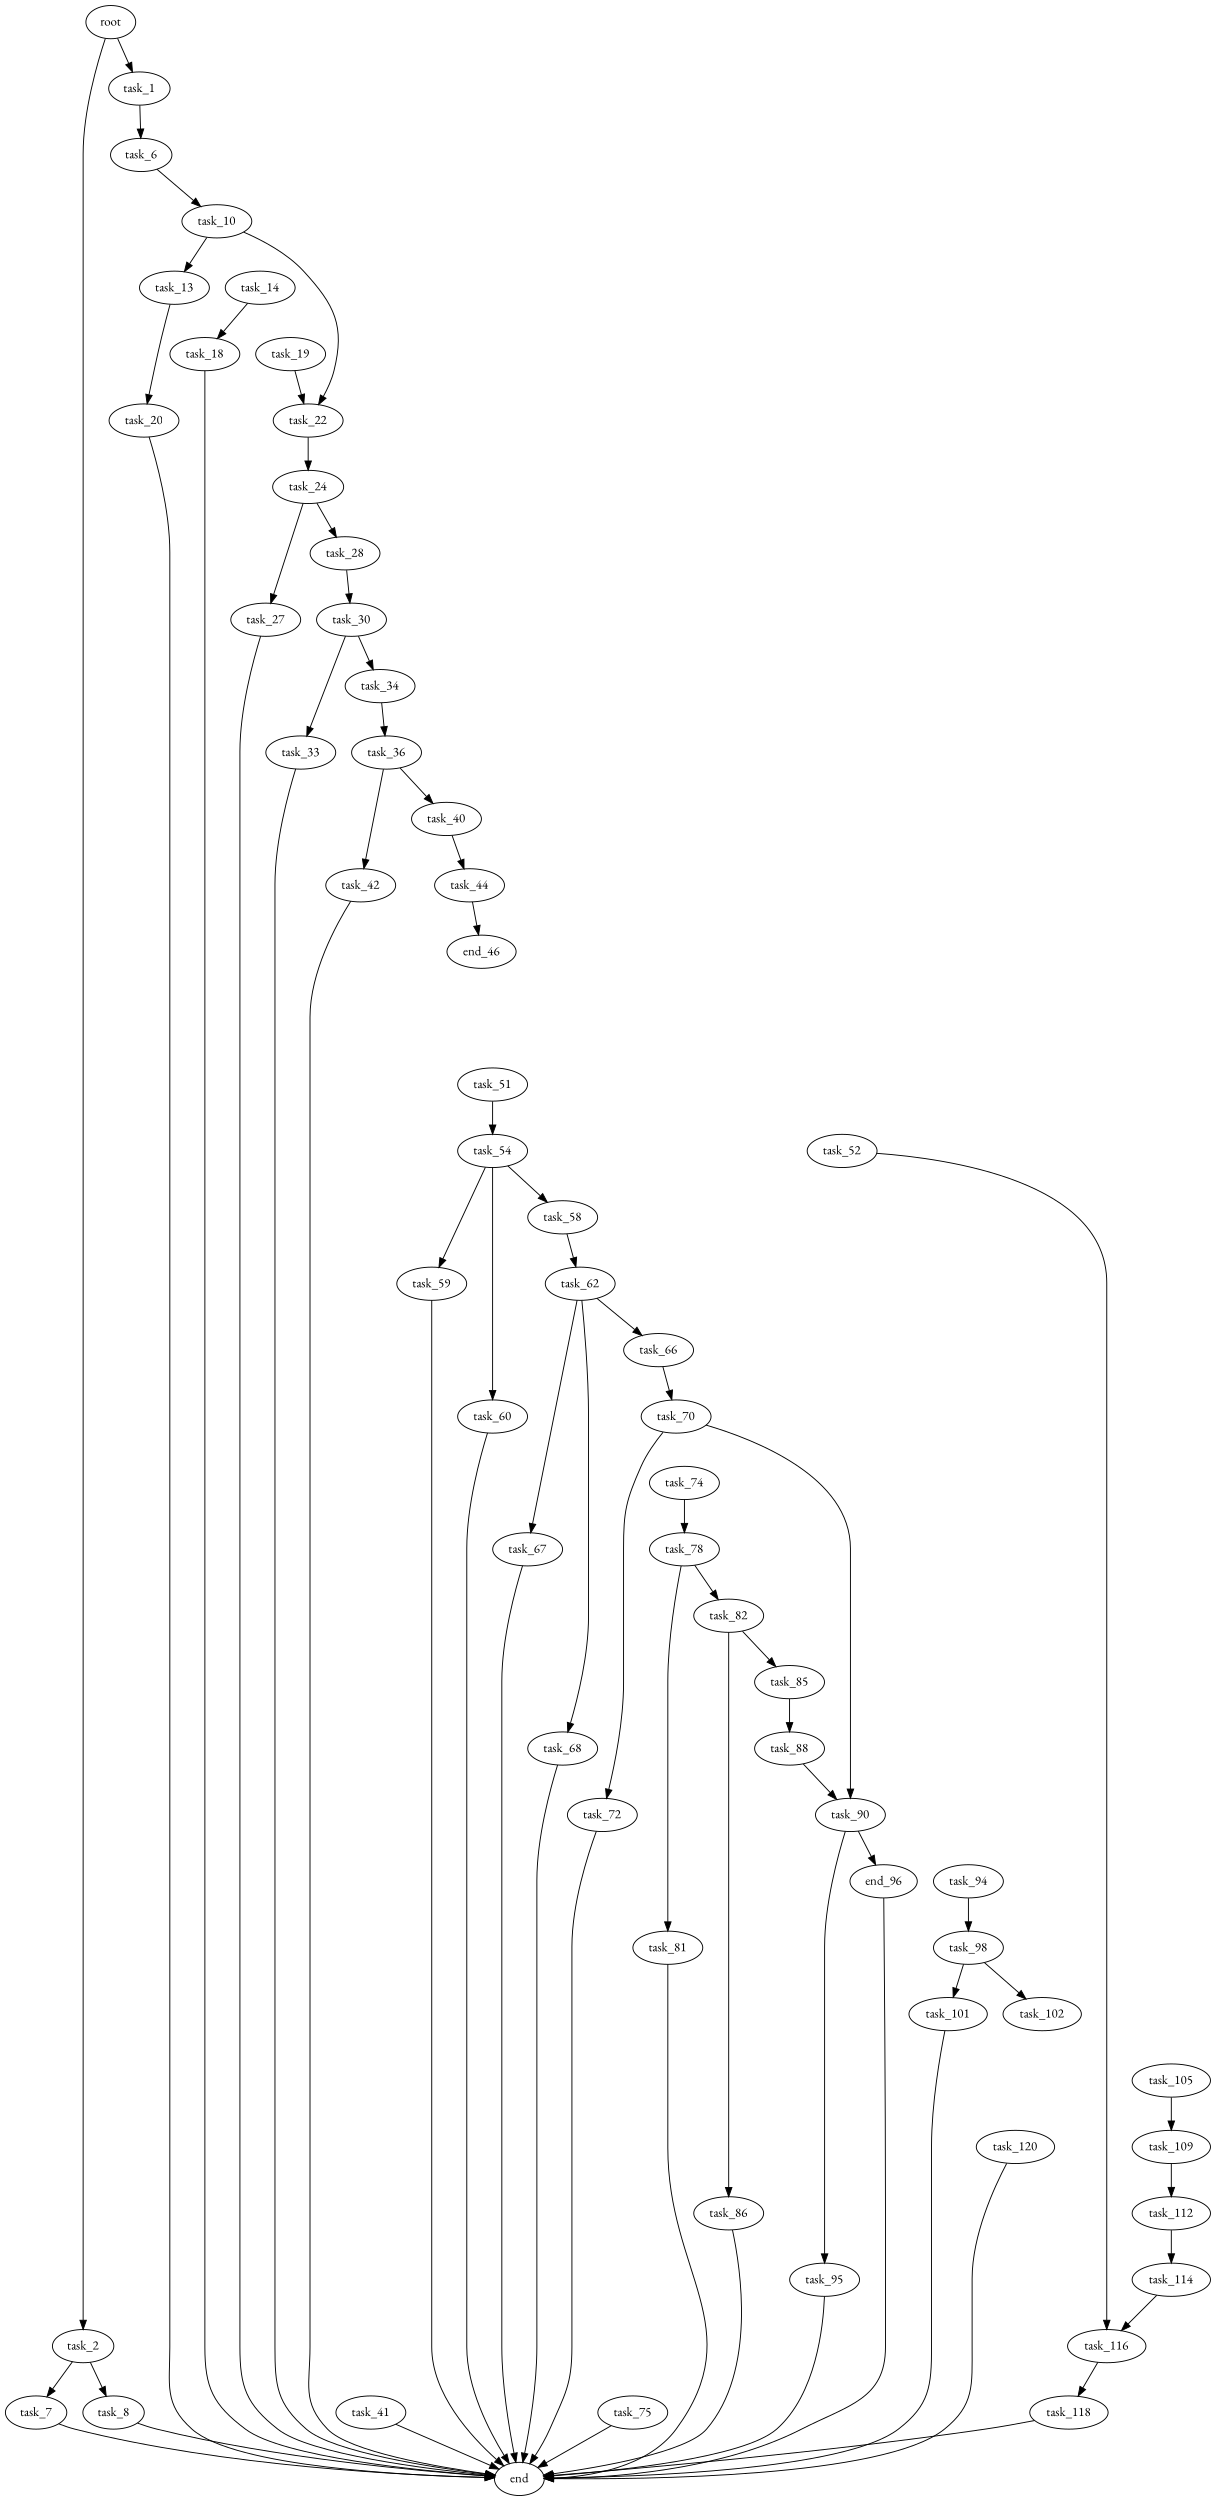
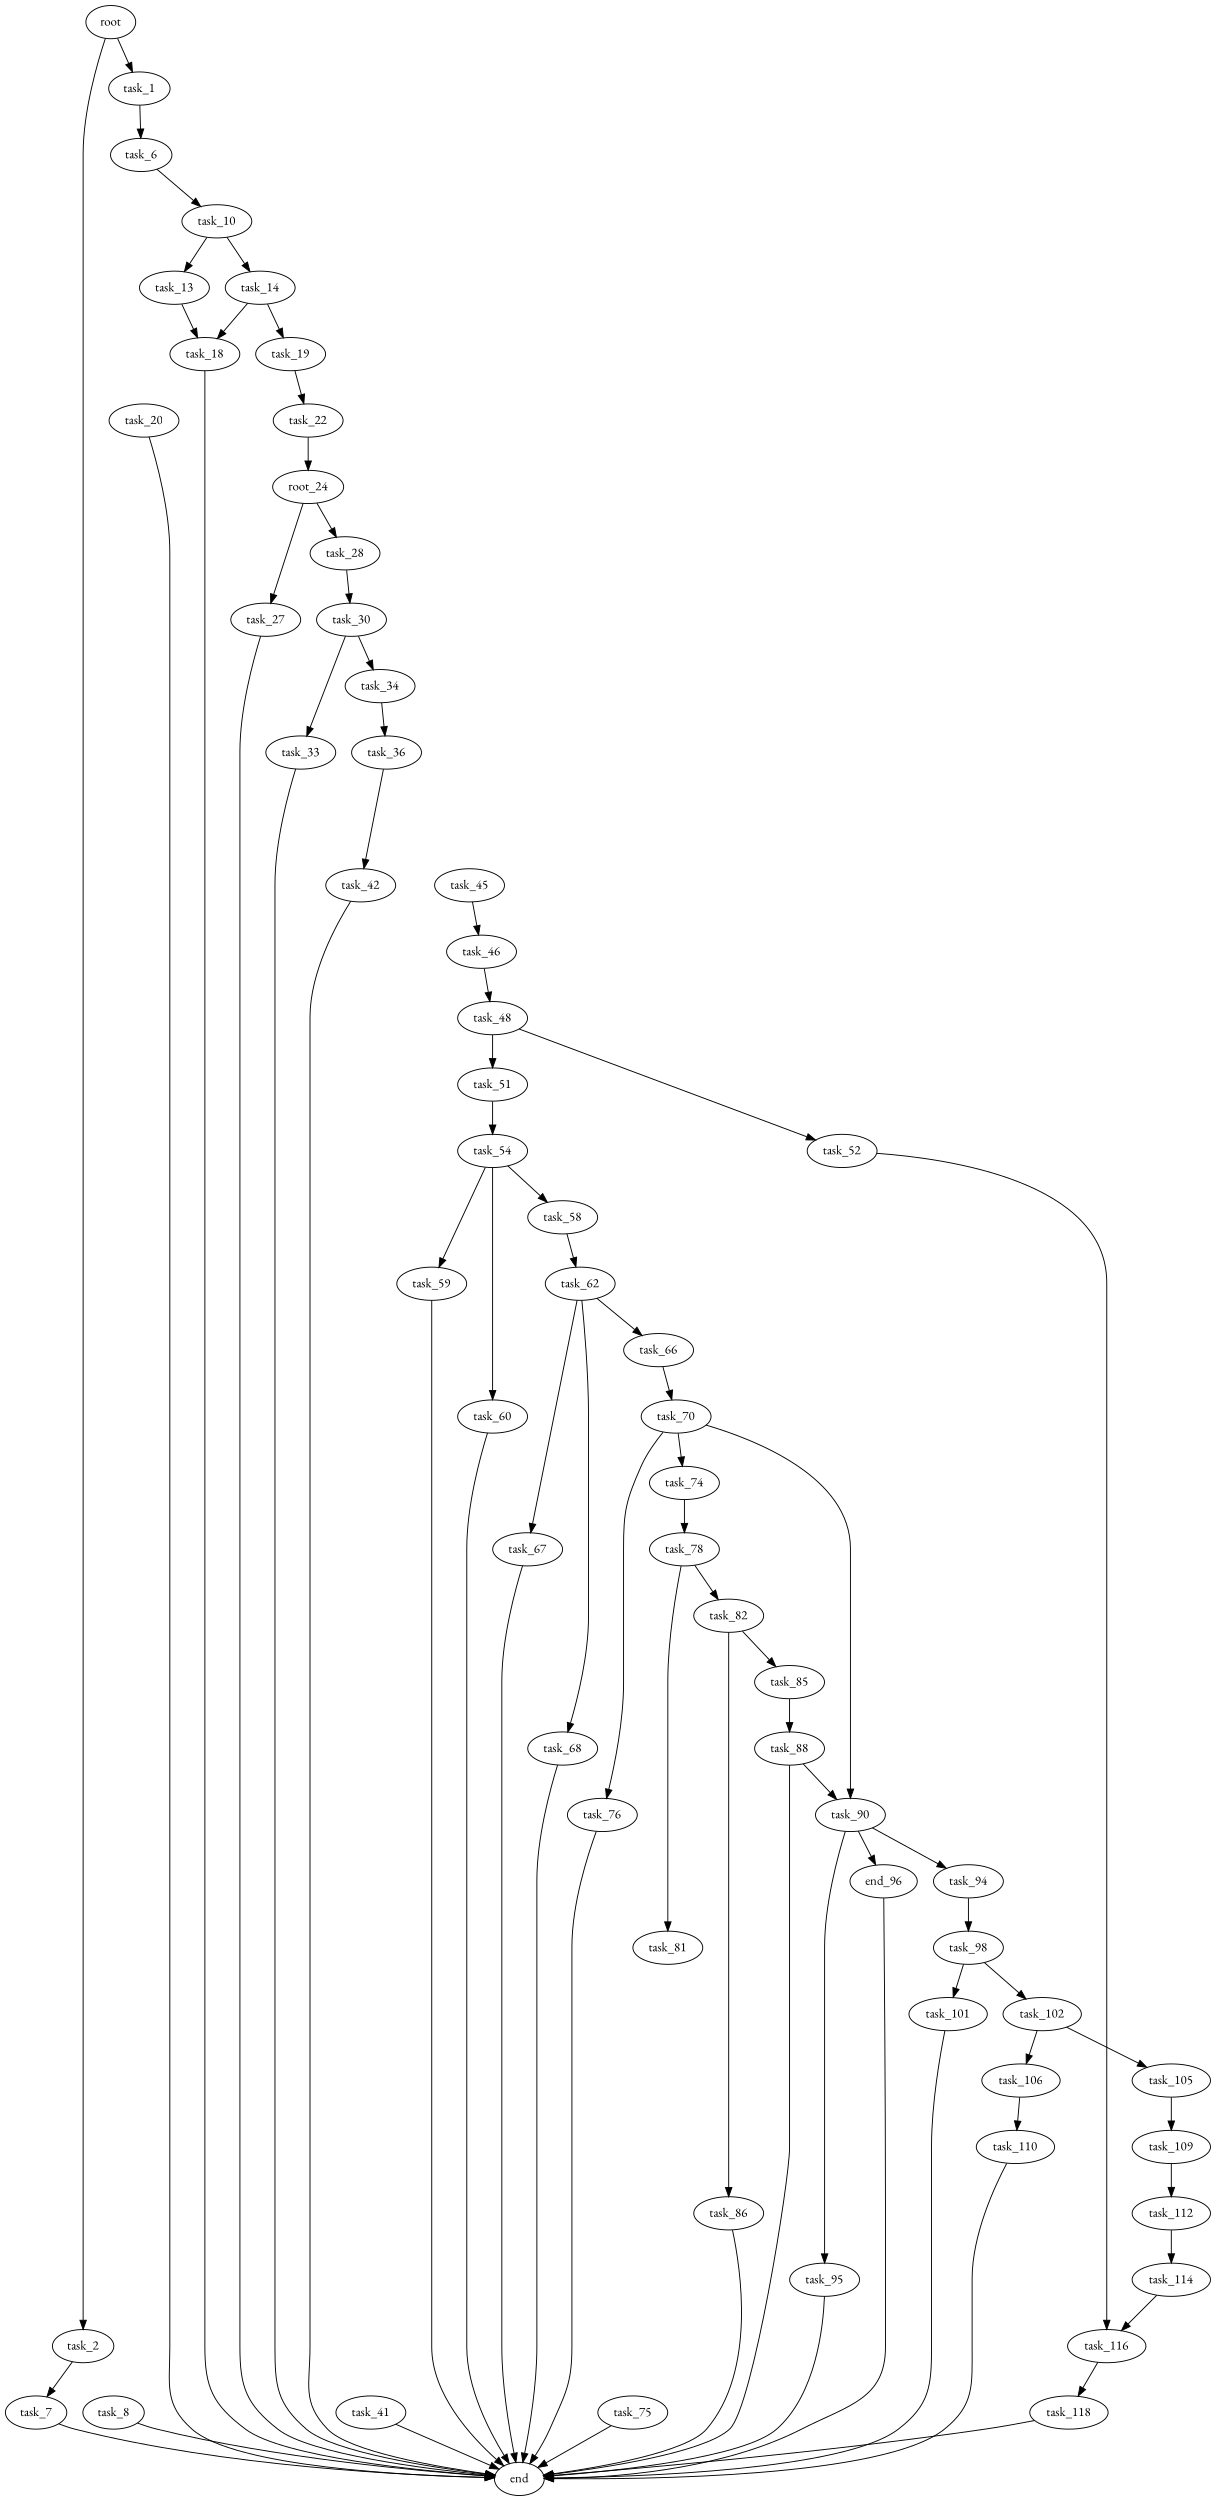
edge "task_10" -> "task_22": now "task_10" -> "task_14"
edge "task_14" -> "task_19": added
edge "task_13" -> "task_20": now "task_13" -> "task_18"
node "task_24": label "task_24" -> "root_24"
node "task_40": removed
node "task_44": label "task_44" -> "task_45"
node "end_46": label "end_46" -> "task_46"
node "task_48": added
edge "task_70" -> "task_74": added
node "task_72": label "task_72" -> "task_76"
edge "task_90" -> "task_94": added
edge "task_102" -> "task_105": added
node "task_106": added
node "task_120": label "task_120" -> "task_110"
edge "task_81" -> "end": now "task_88" -> "end"
edge "task_2" -> "task_8": removed
